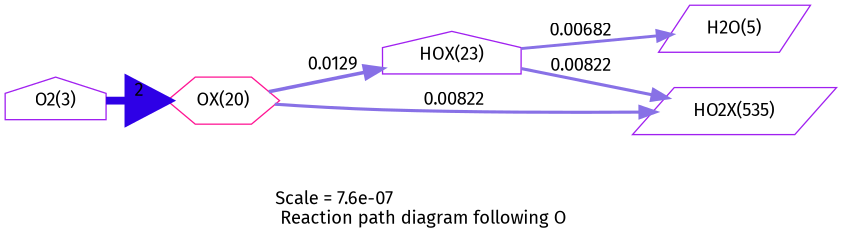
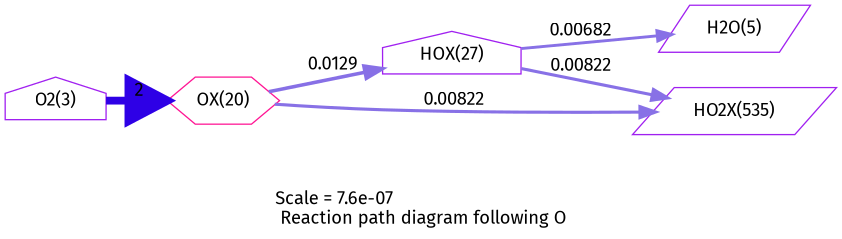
node "HOX(23)": label "HOX(23)" -> "HOX(27)"
